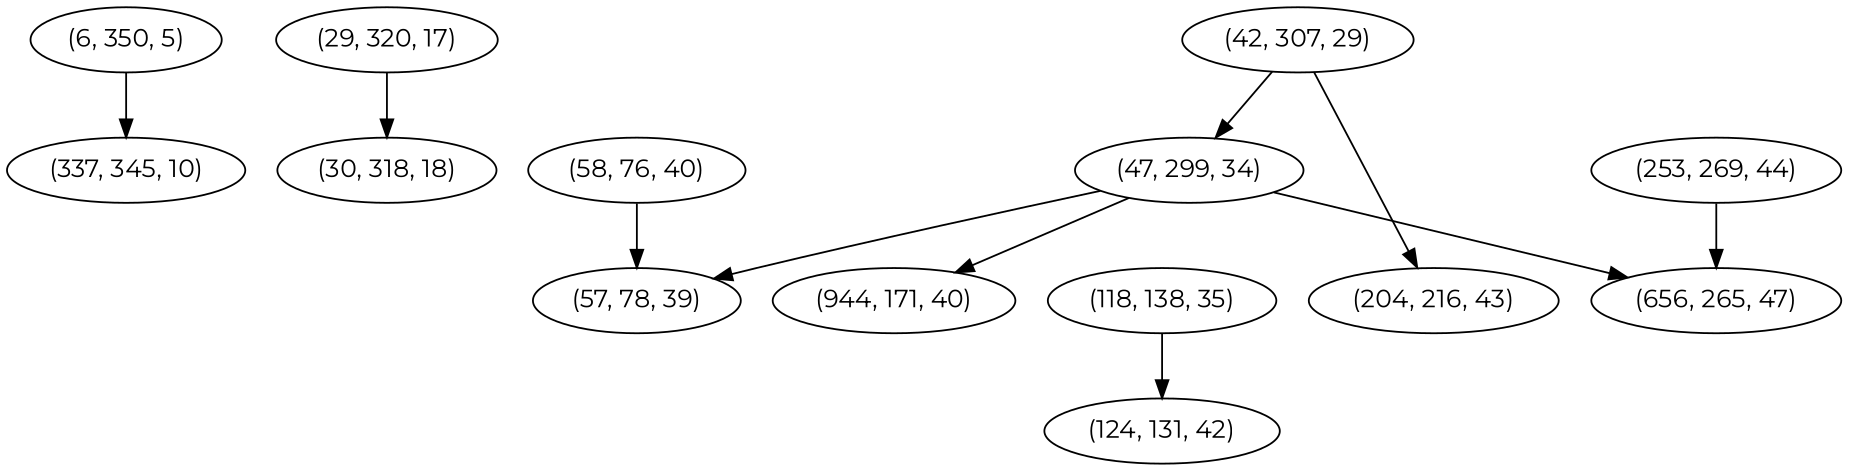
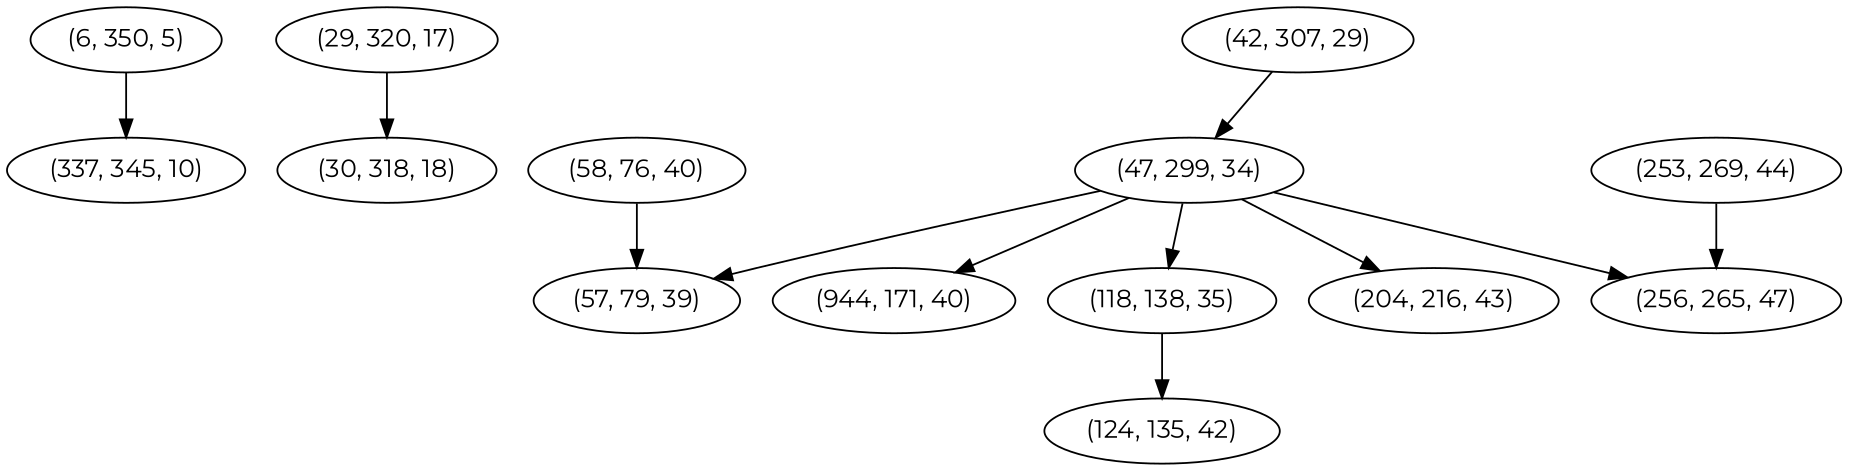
edge "(42, 307, 29)" -> "(204, 216, 43)": now "(47, 299, 34)" -> "(204, 216, 43)"
edge "(47, 299, 34)" -> "(118, 138, 35)": added
node "(57, 78, 39)": label "(57, 78, 39)" -> "(57, 79, 39)"
node "(656, 265, 47)": label "(656, 265, 47)" -> "(256, 265, 47)"
node "(124, 131, 42)": label "(124, 131, 42)" -> "(124, 135, 42)"
